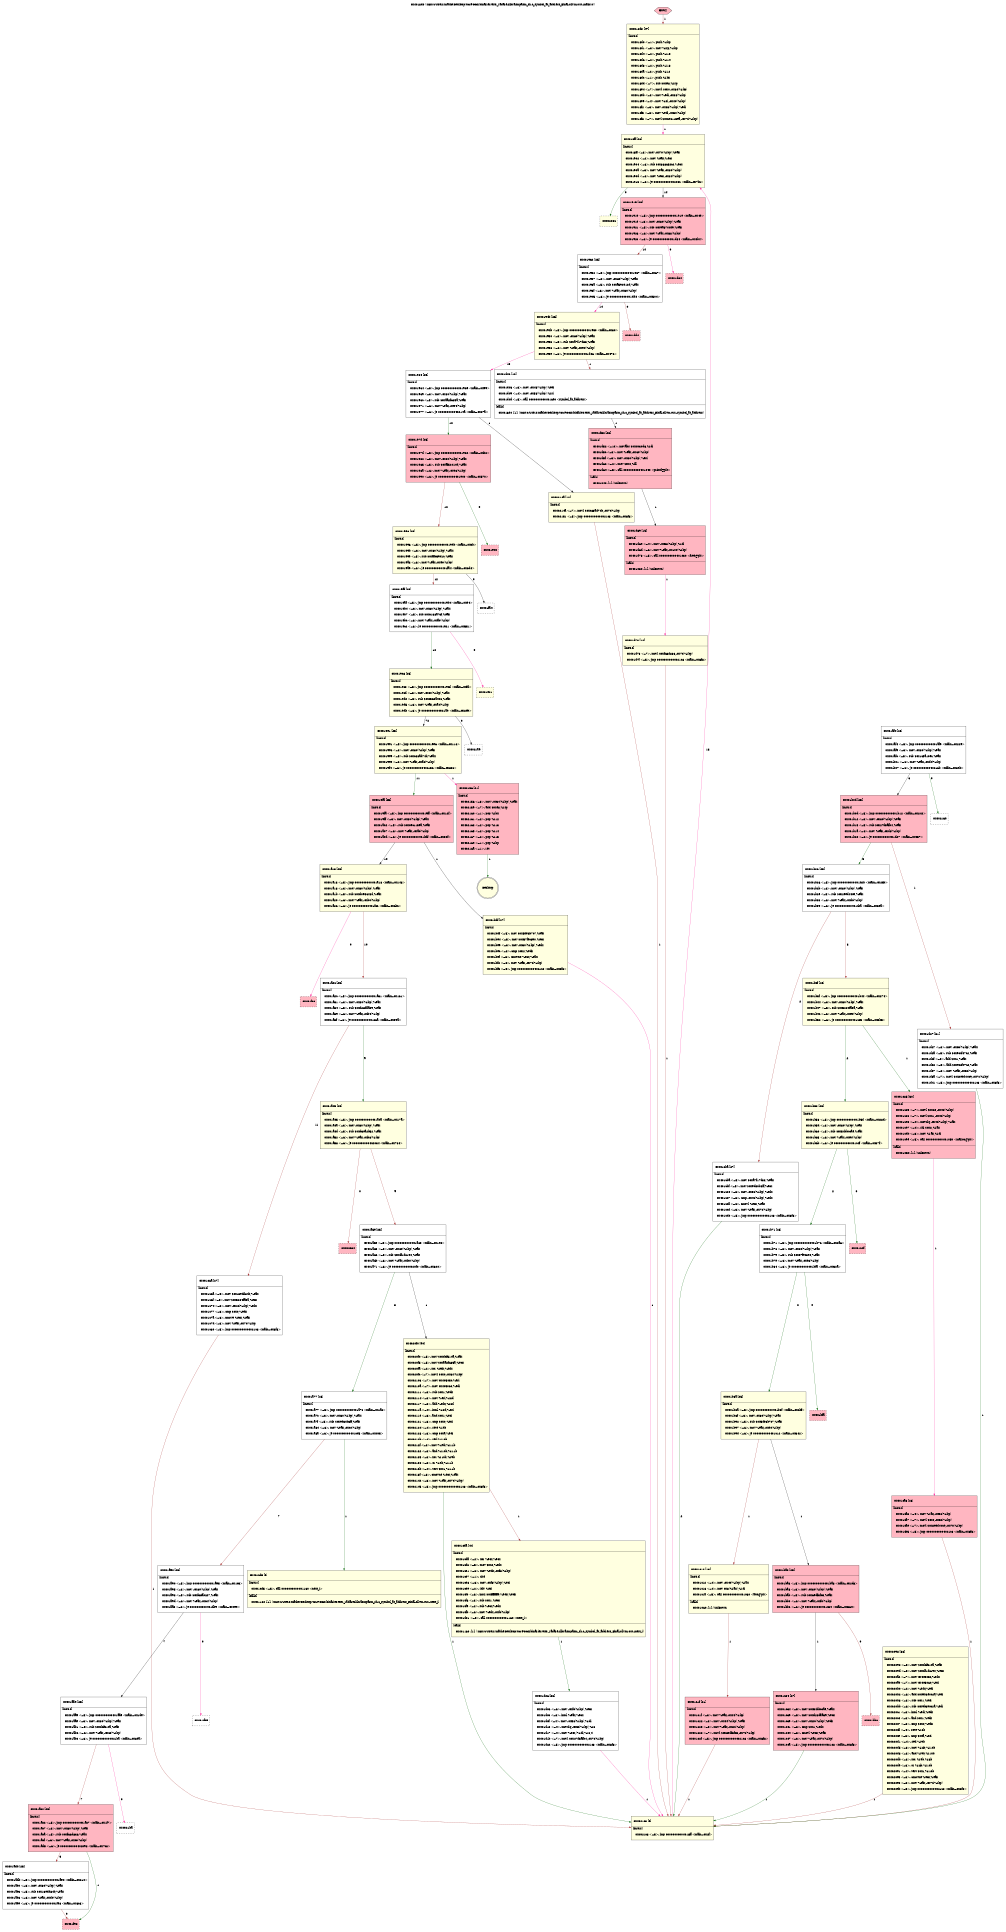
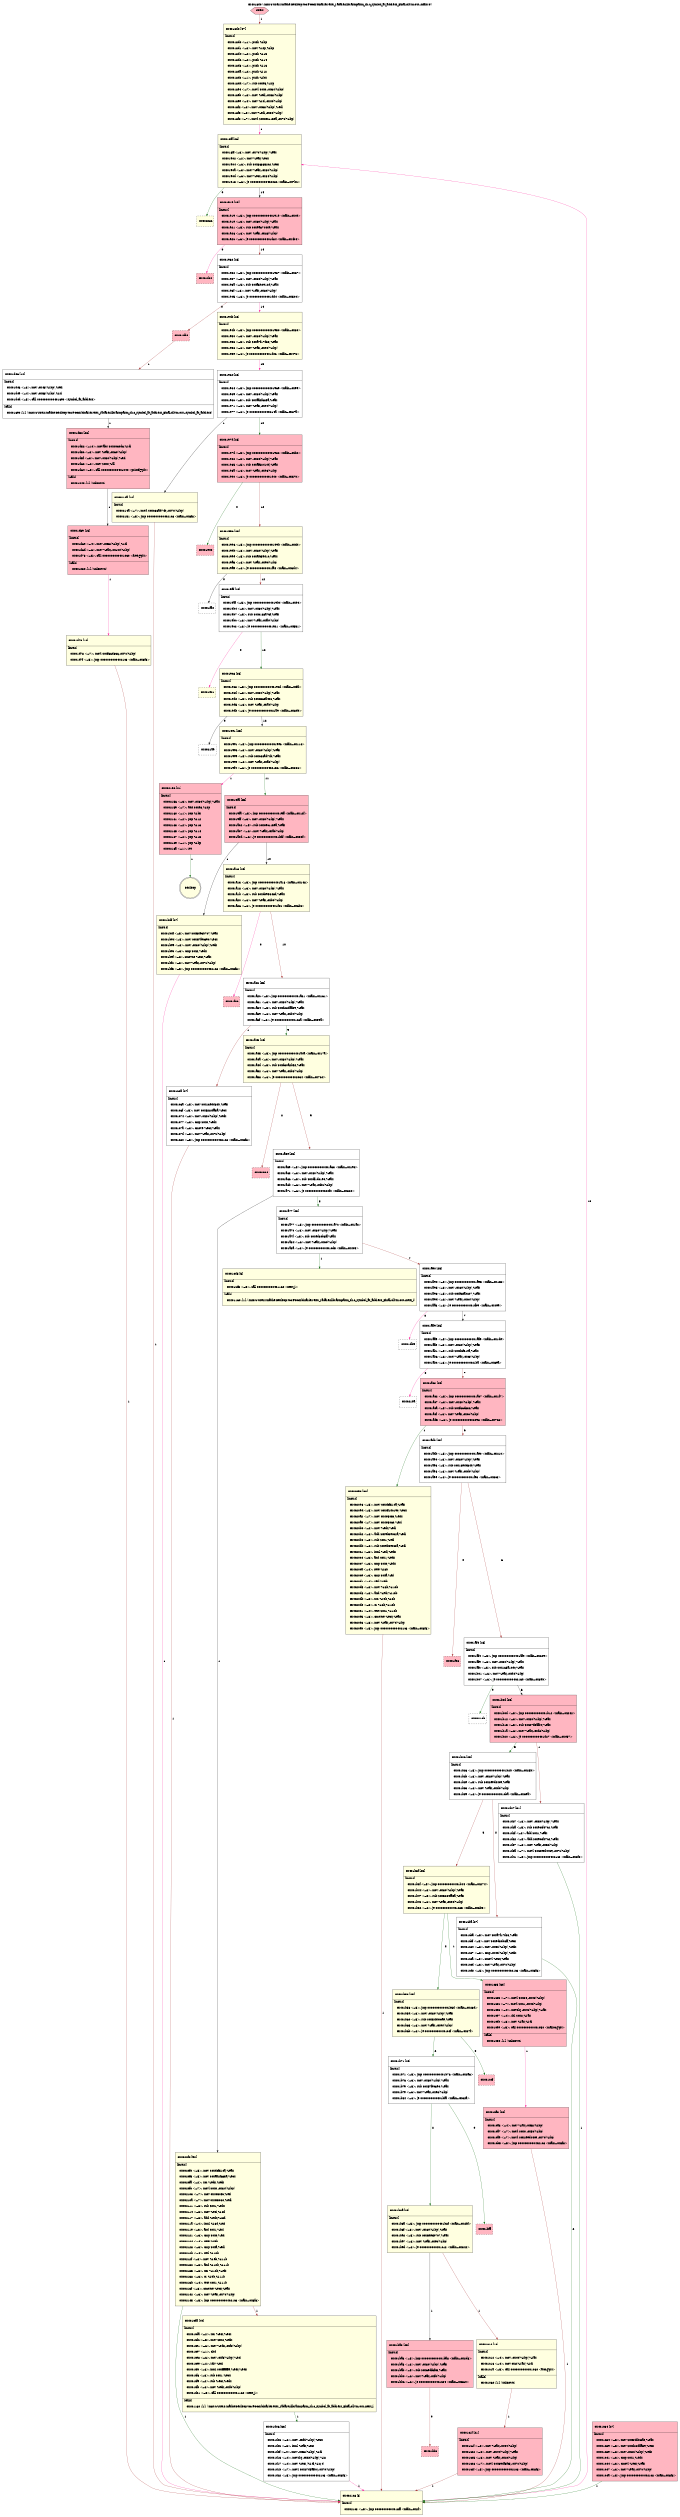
node "Entry": label "Entry" -> "Users"
edge "0x40194b [25]" -> "0x401d46 [12]": now "0x401dd4" -> "0x401d46 [12]"
edge "0x4019c8 [25]" -> "0x4019e1 [25]": label " 72" -> " 12"
edge "0x401a2c [25]" -> "0x401c6a [27]": label " 11" -> " 1"
edge "0x401adb [25]" -> "0x401af4 [25]": added, label "6"
edge "0x401ba3 [25]" -> "0x401c34 [27]": removed, label "1"
edge "0x401ac2 [25]" -> "0x401f98": now "0x401ac2 [25]" -> "0x402098 [88]"
